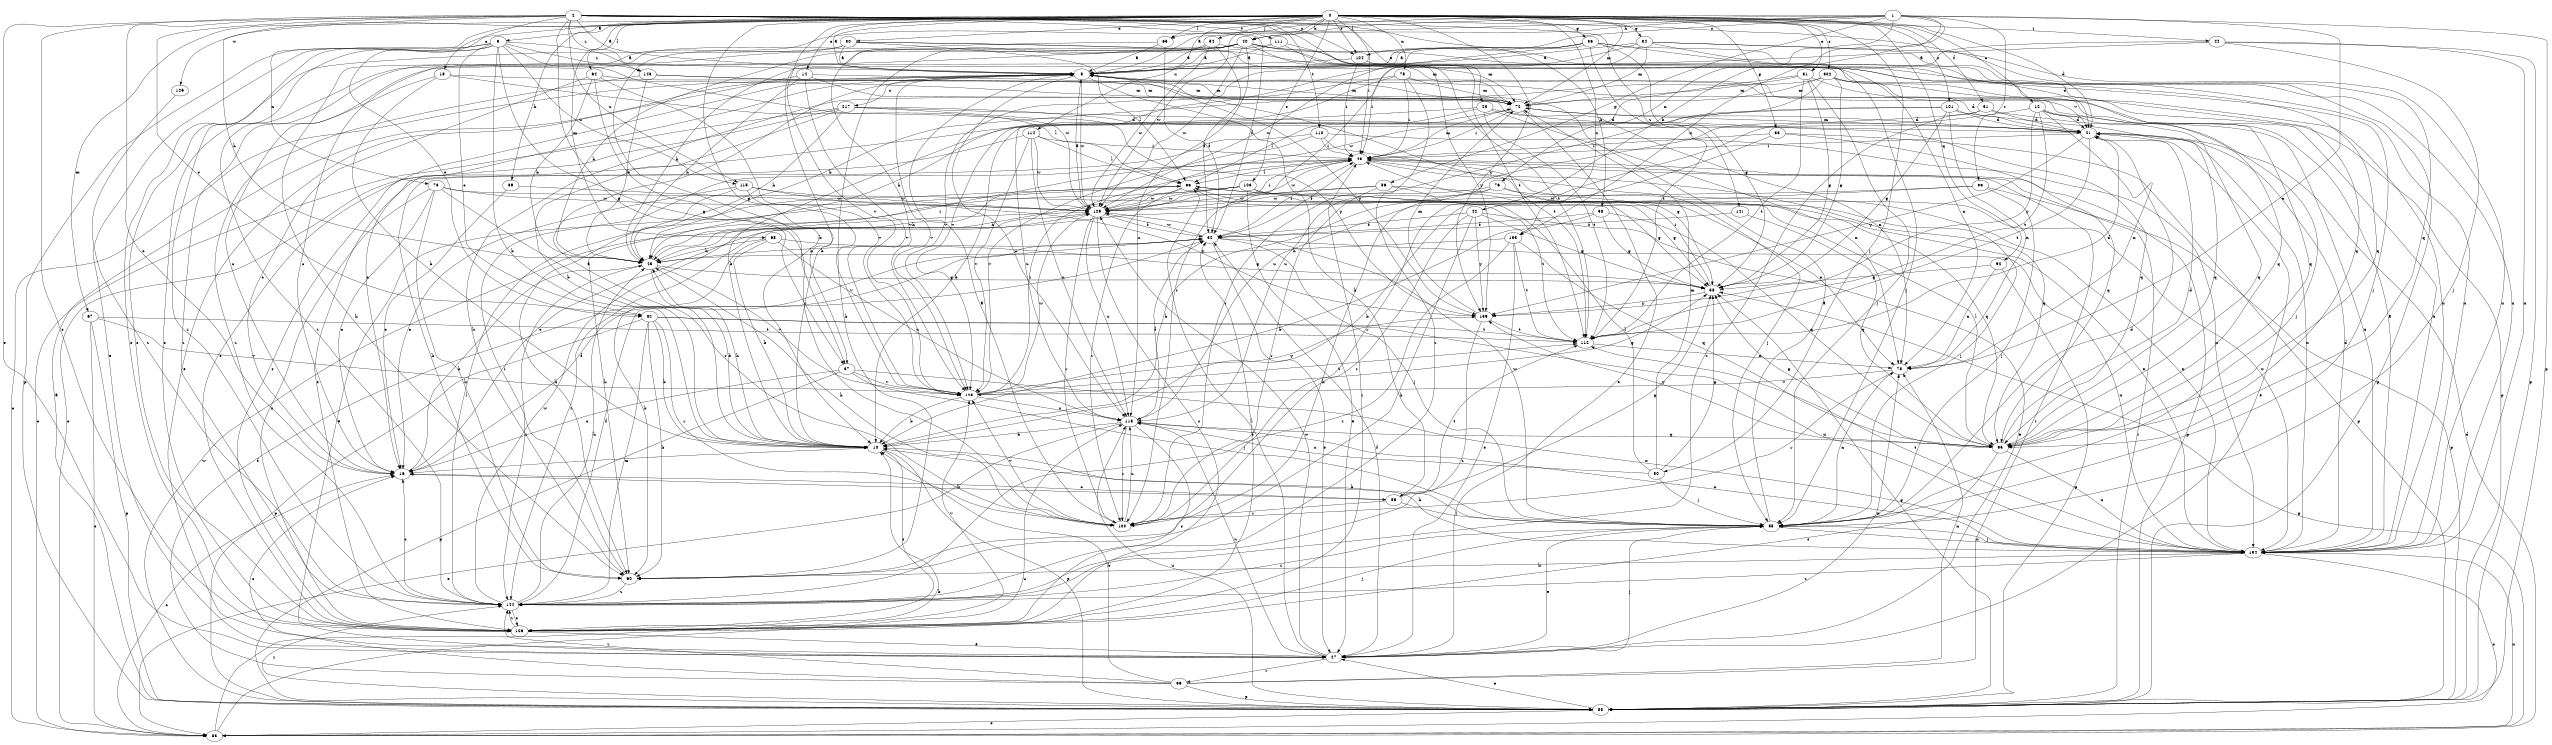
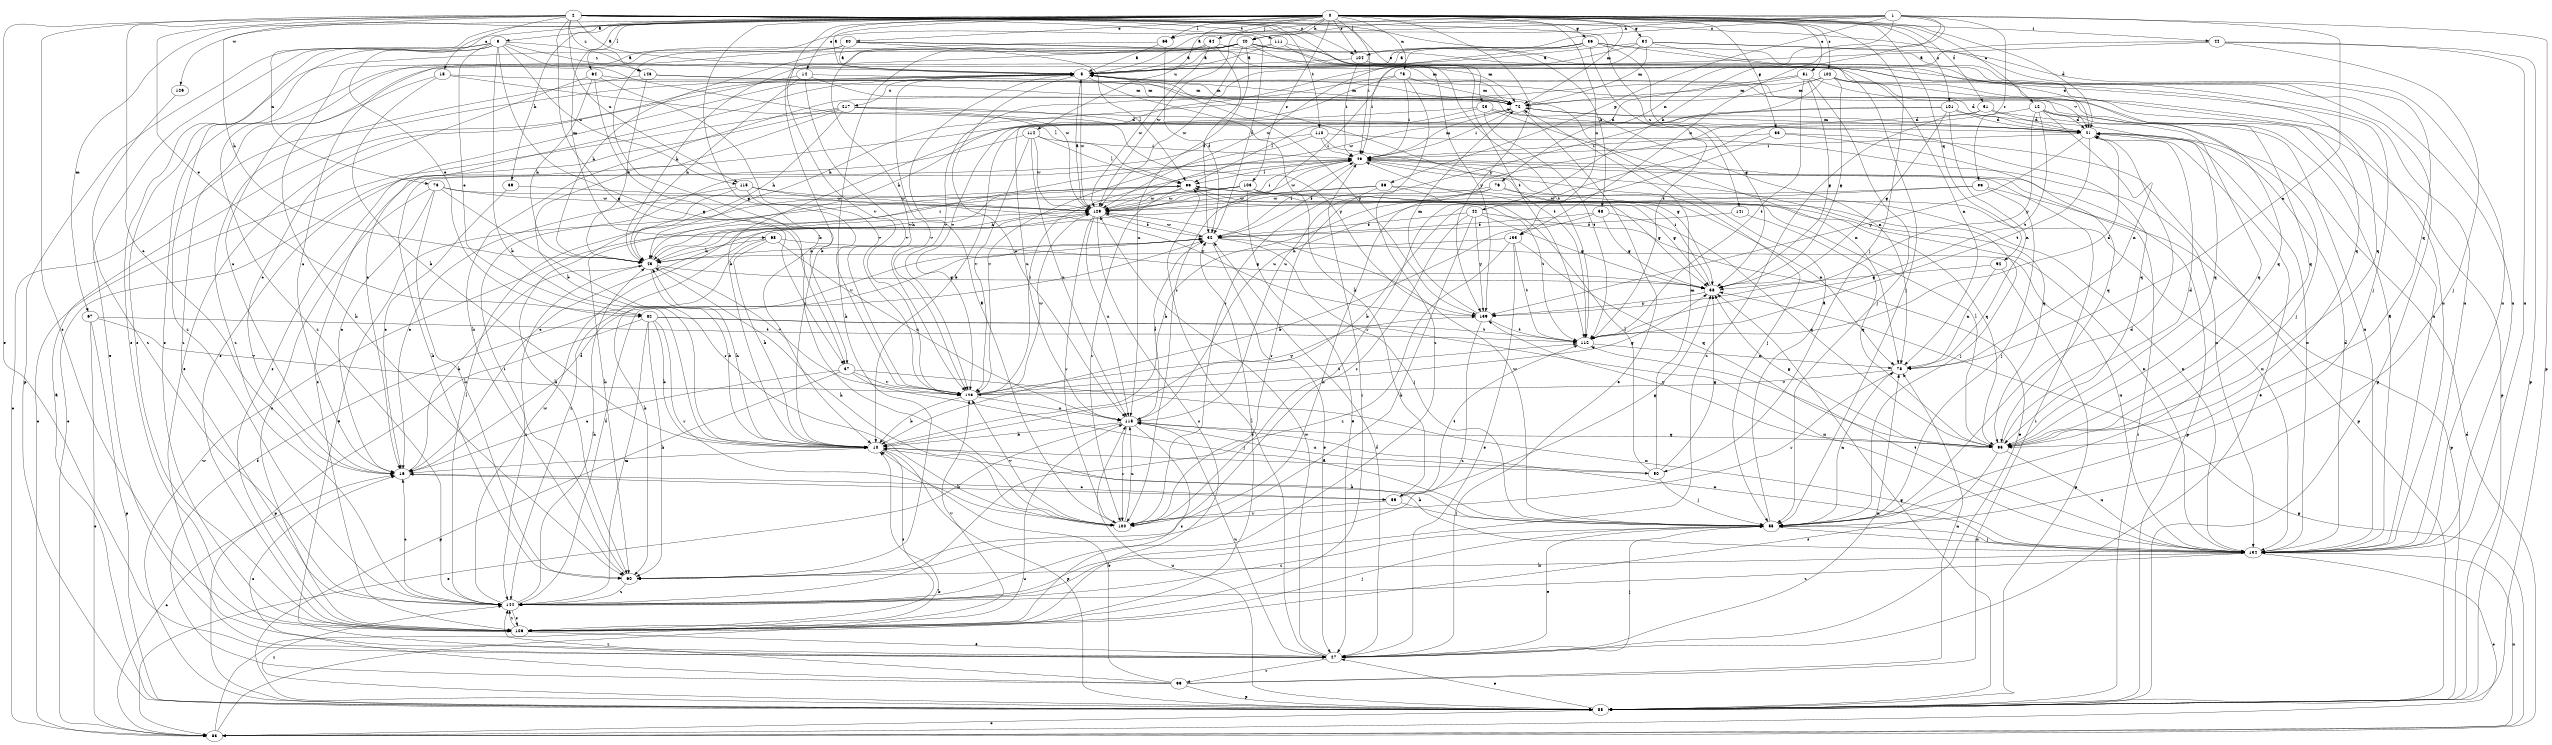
node "302": label "302" -> "102"
edge "10" -> "5": now "10" -> "50"
